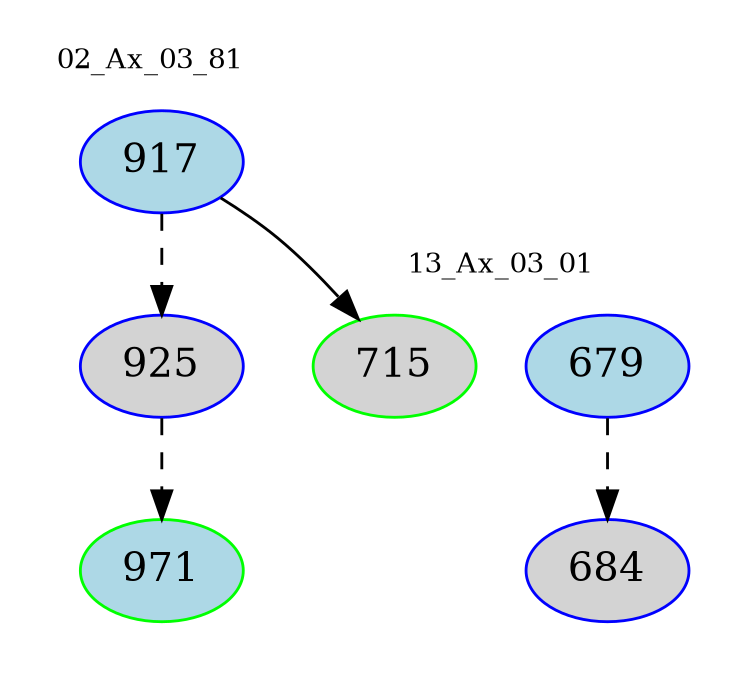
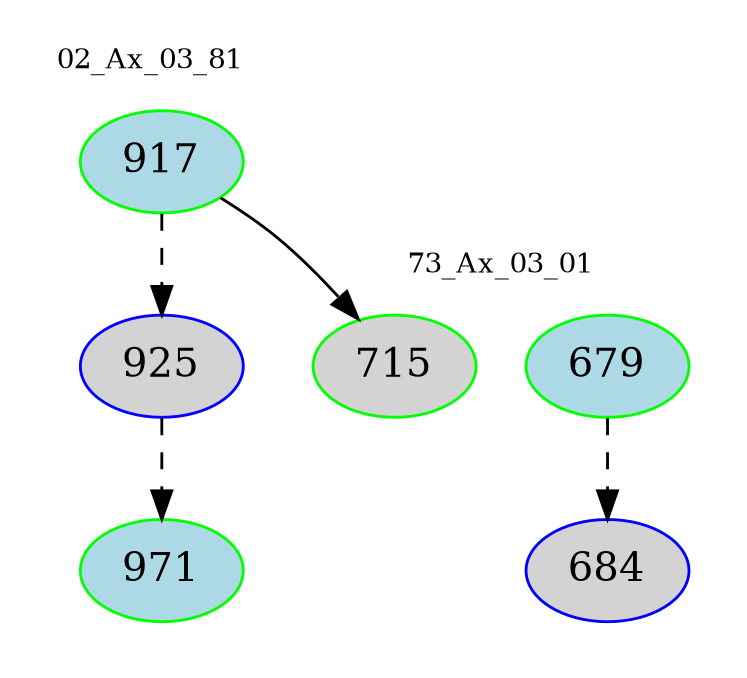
node "917": color blue -> green
cluster "13_Ax_03_01": label "13_Ax_03_01" -> "73_Ax_03_01"
node "679": color blue -> green
